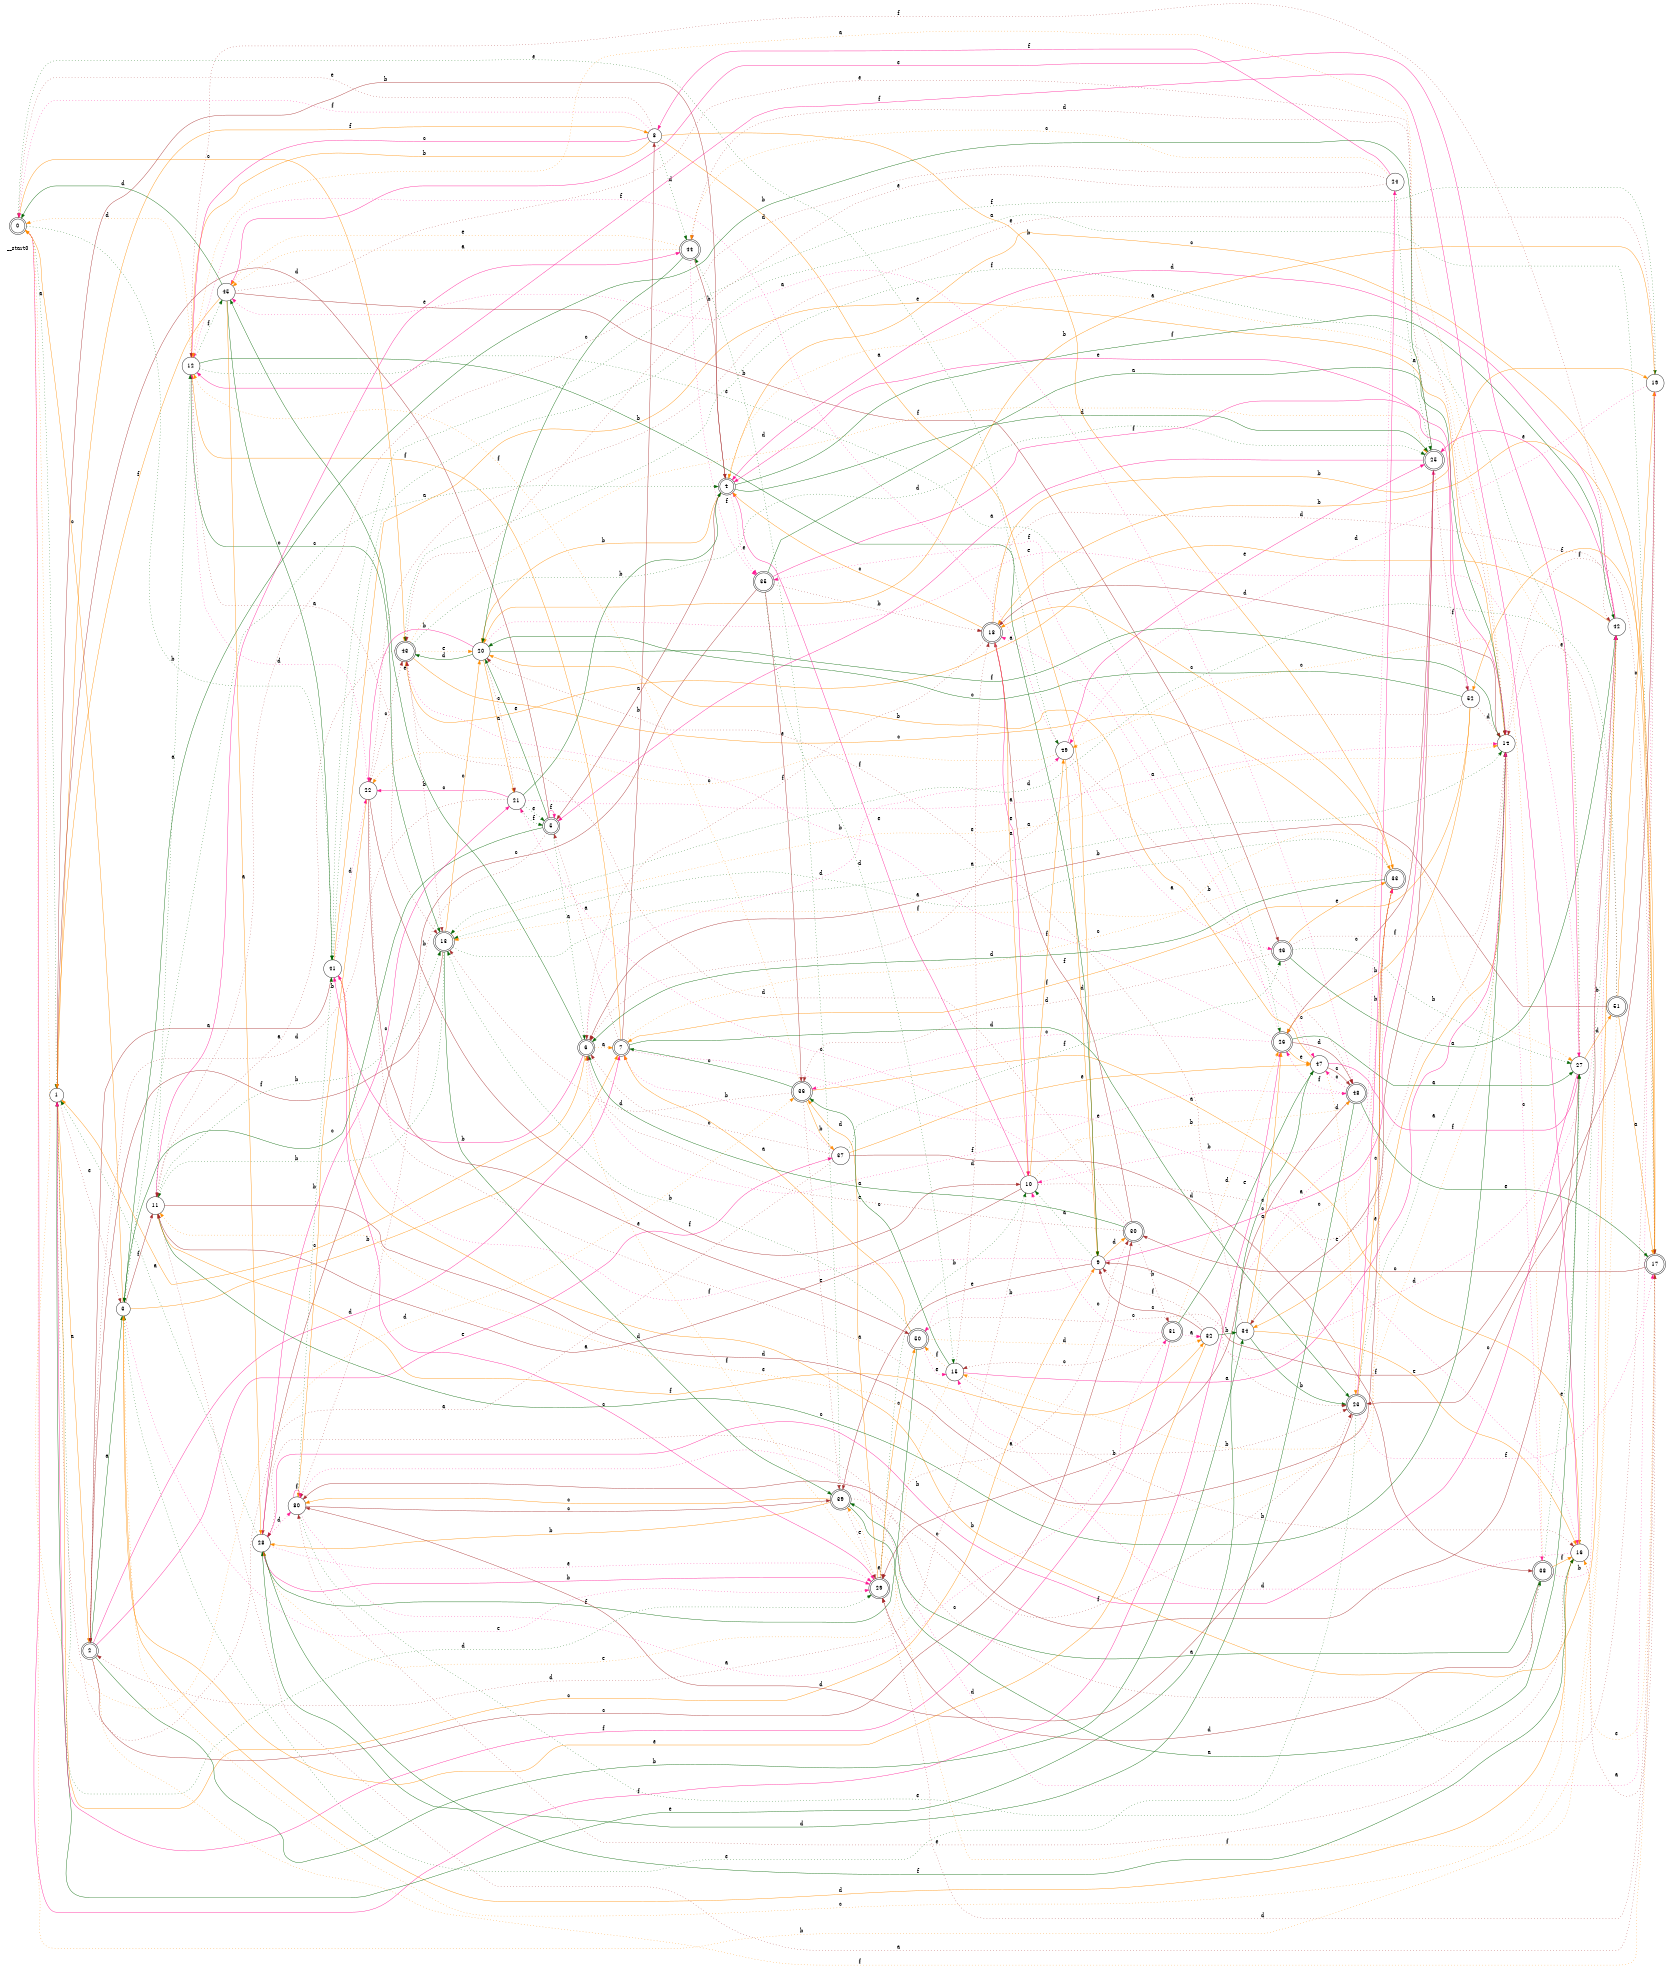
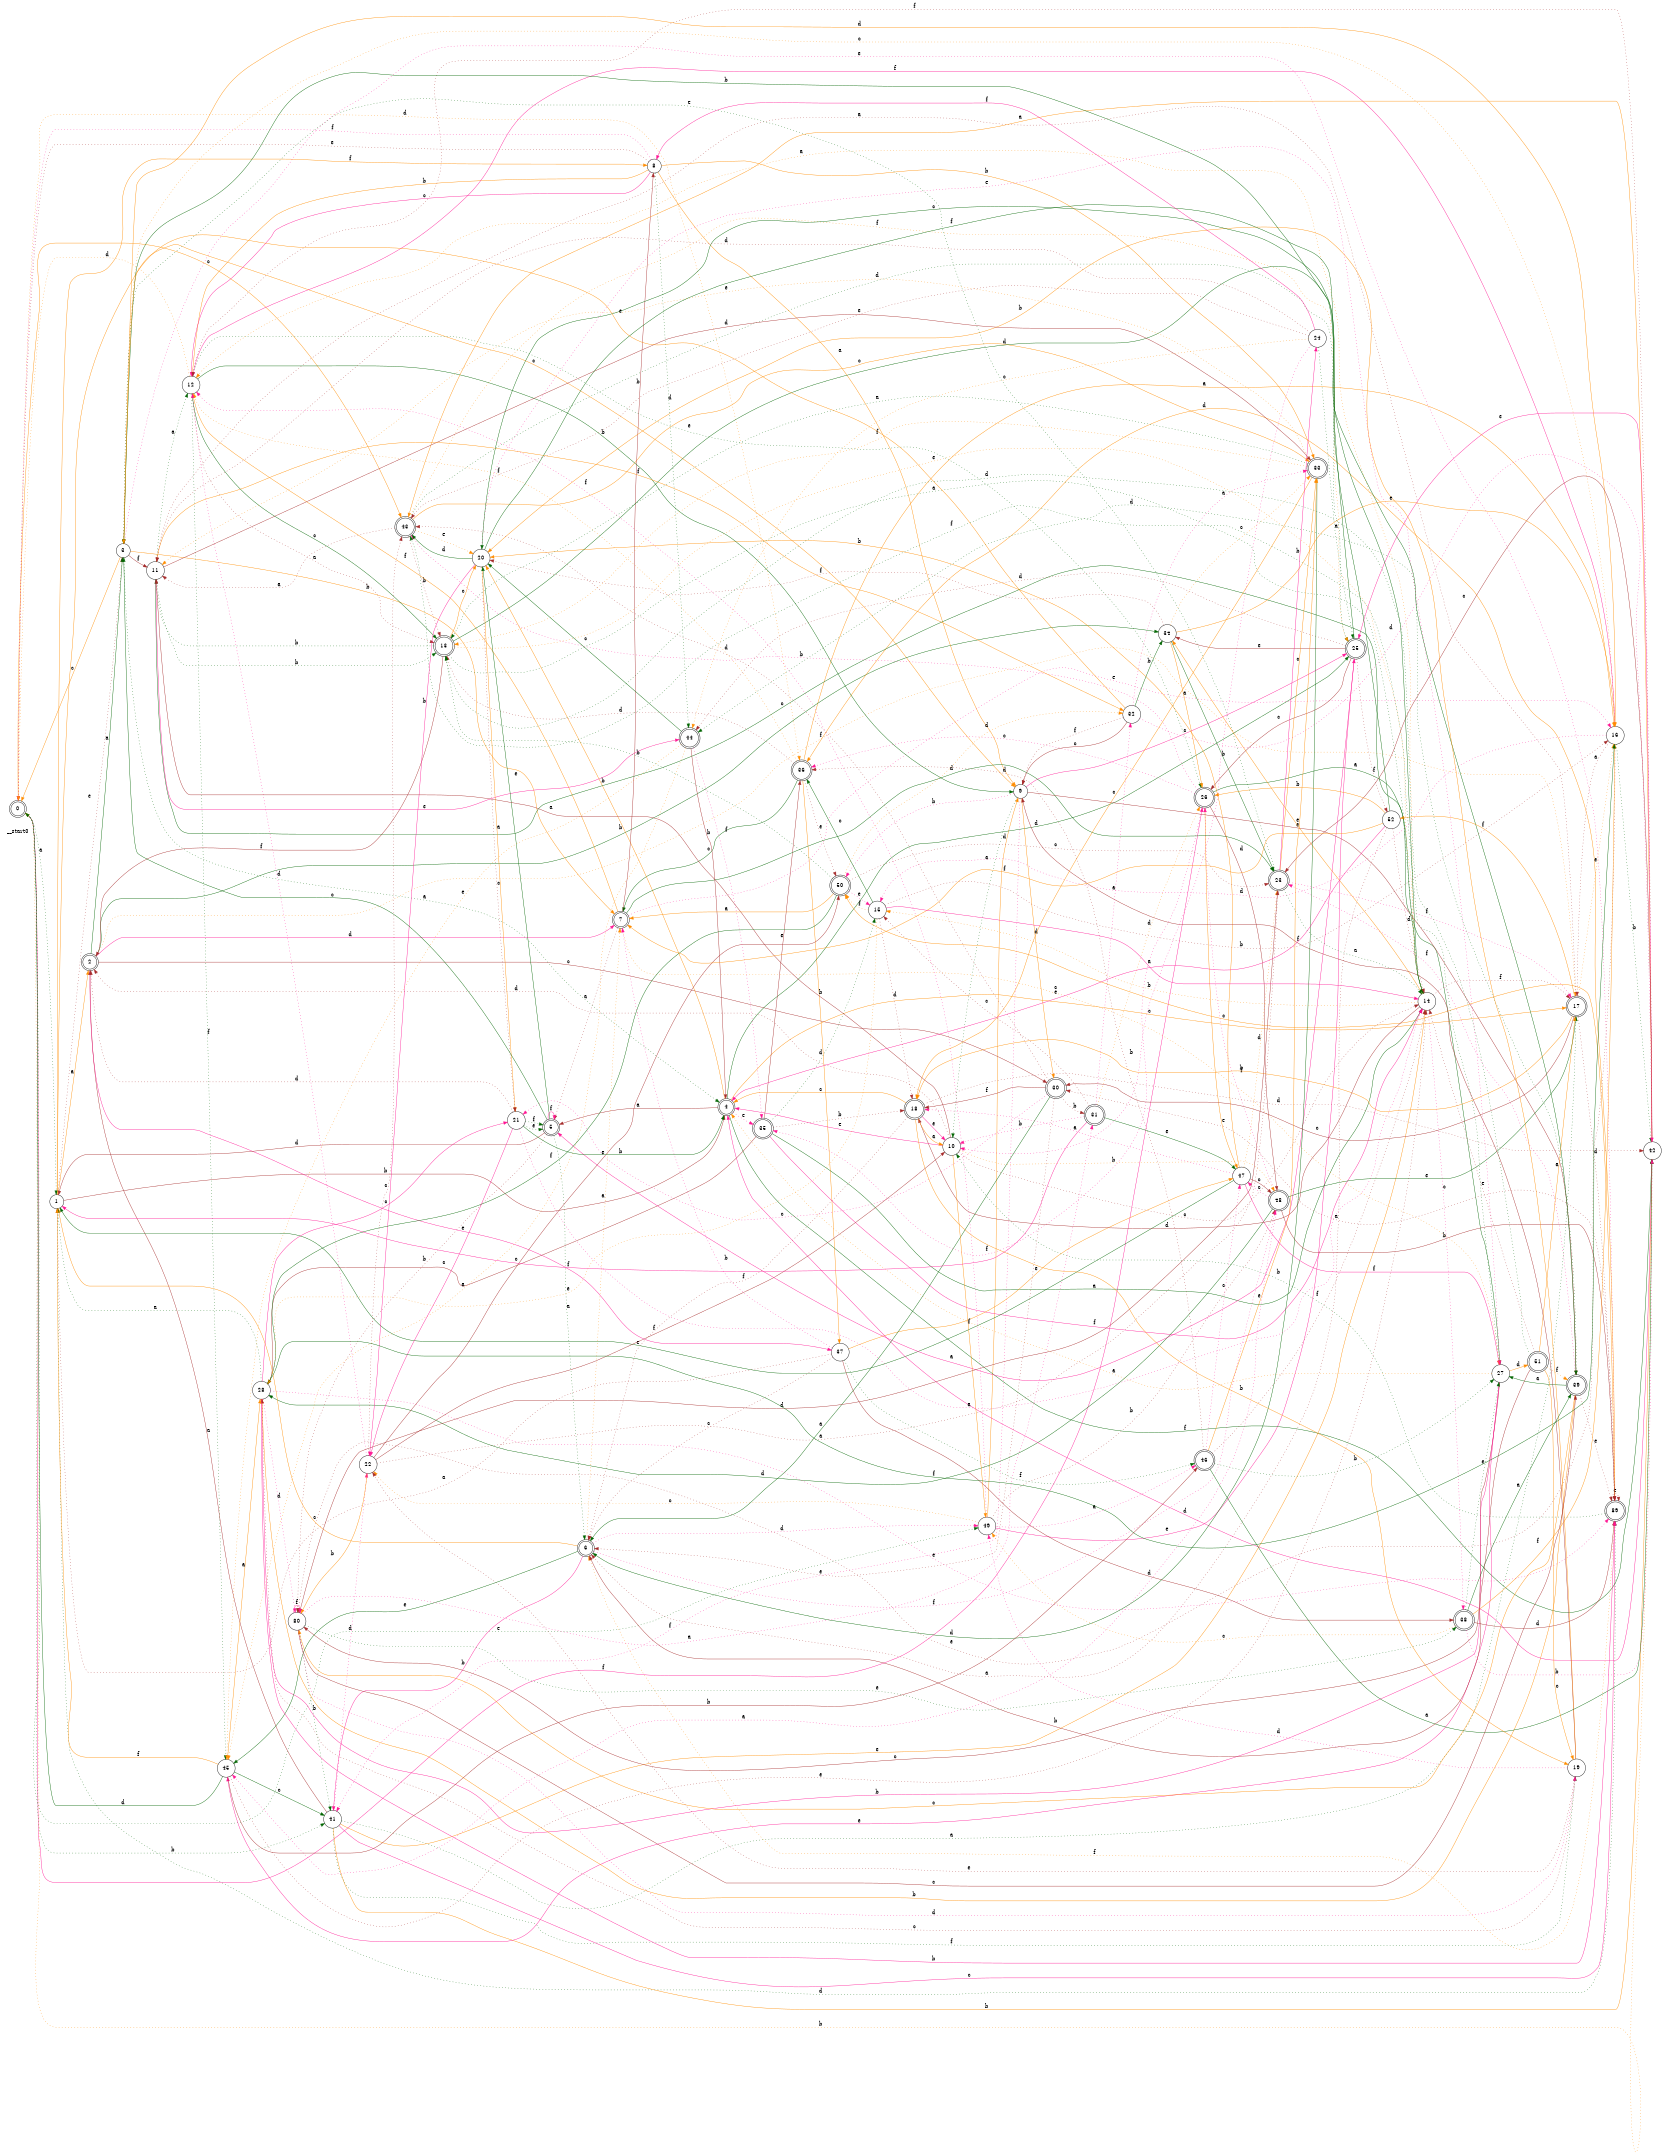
edge "36" -> "39": now "36" -> "50"
edge "31" -> "10": label "c" -> "b"
node "29": label "29" -> "89"
edge "39" -> "23": color brown -> deeppink
